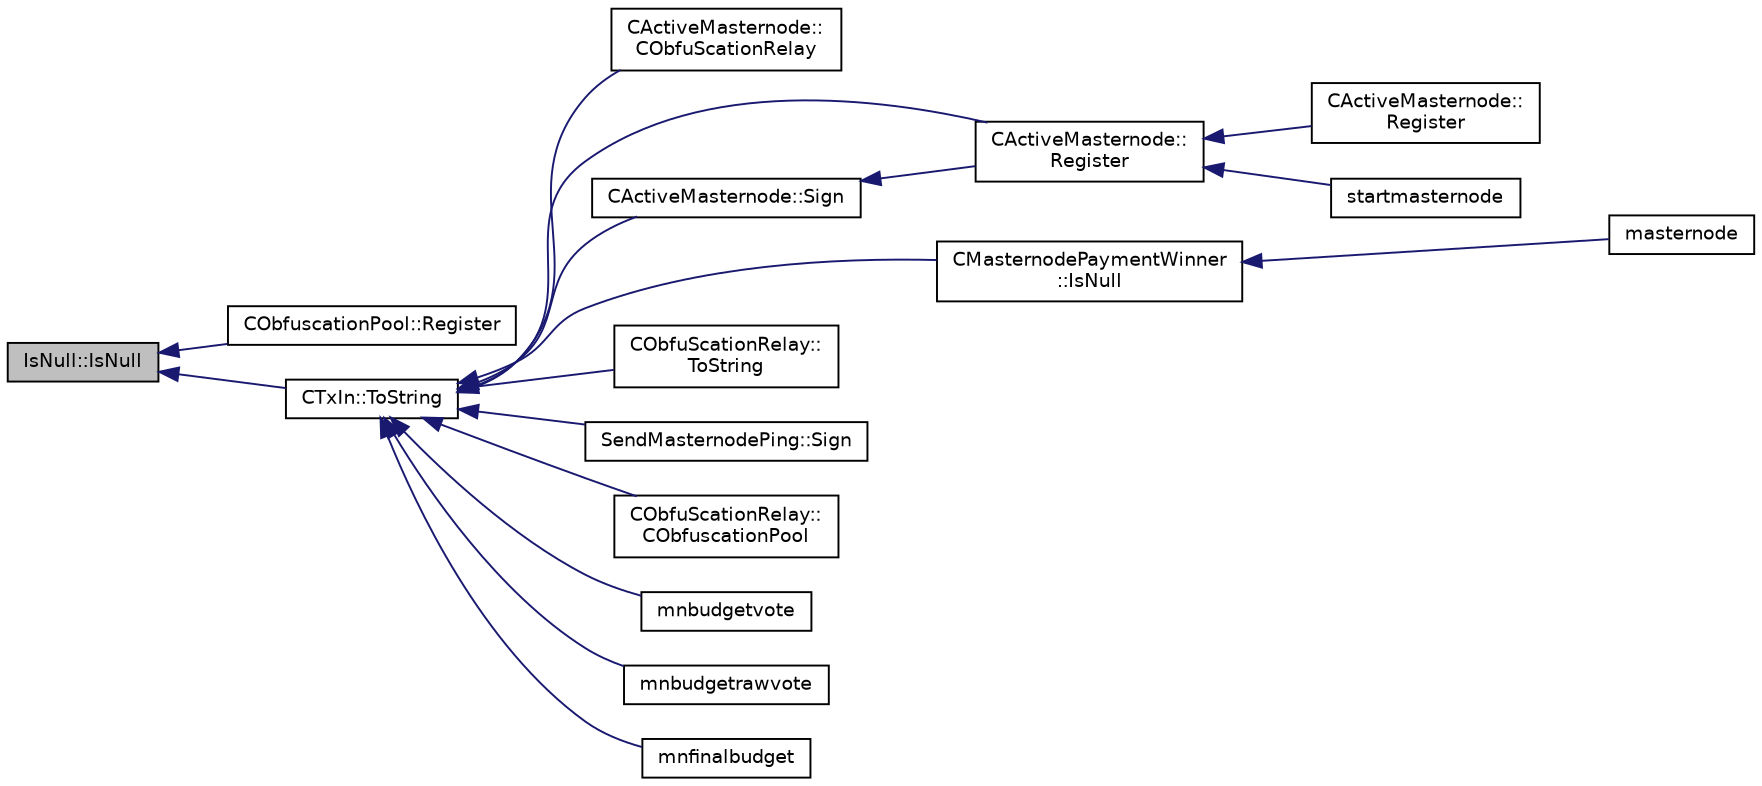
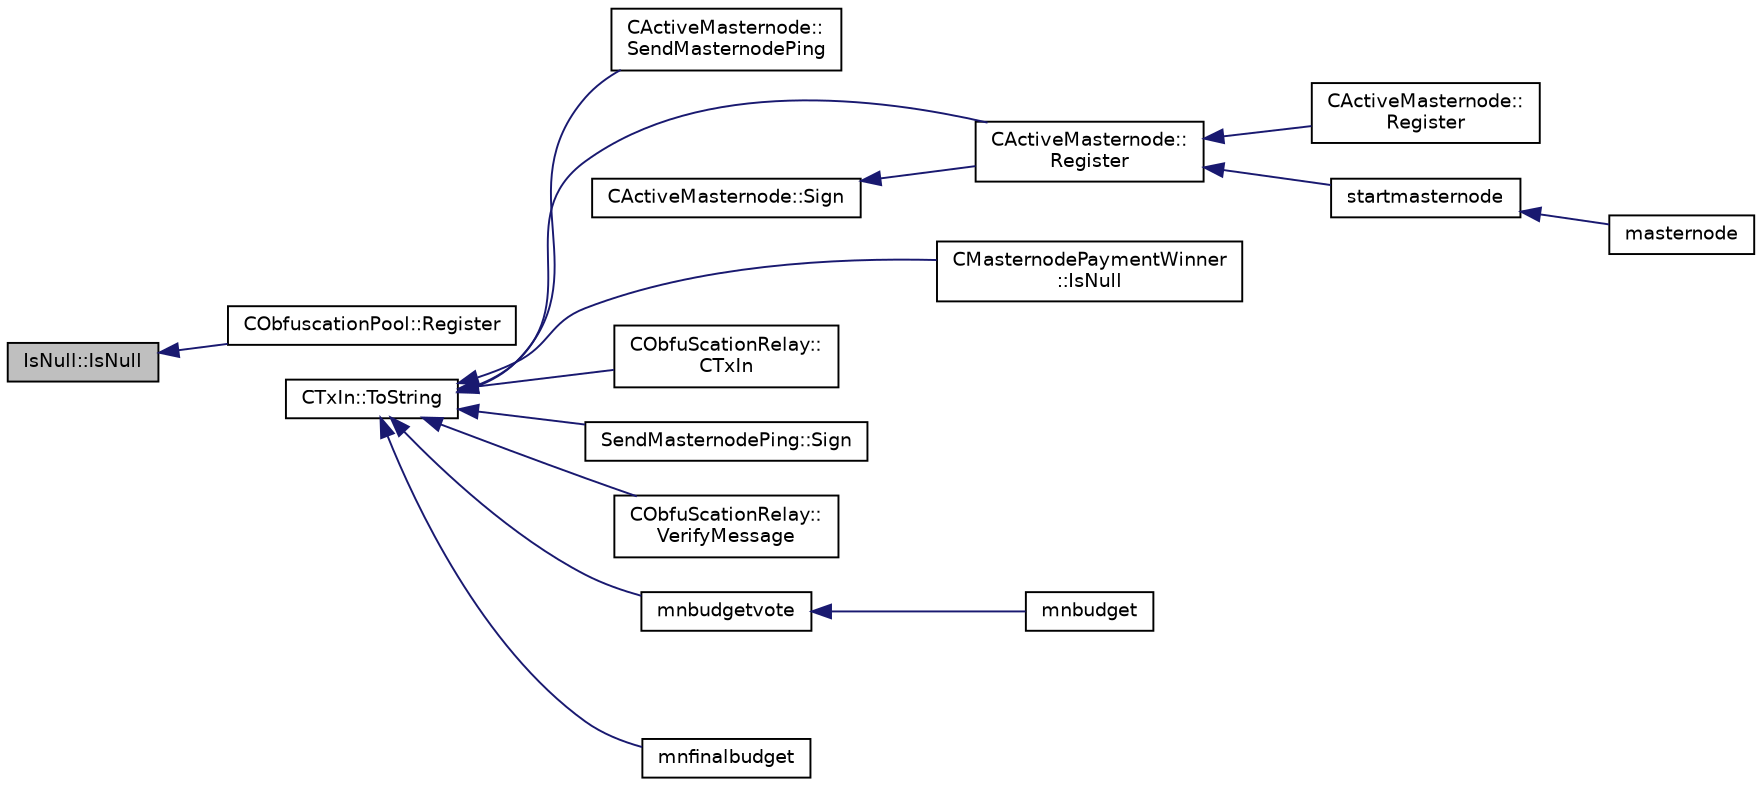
node "CActiveMasternode:: CObfuScationRelay": label "CActiveMasternode:: CObfuScationRelay" -> "CActiveMasternode:: SendMasternodePing"
edge "masternode" -> "CMasternodePaymentWinner ::IsNull": now "masternode" -> "startmasternode"
edge "CActiveMasternode::Sign" -> "CTxIn::ToString": removed
node "CObfuScationRelay:: ToString": label "CObfuScationRelay:: ToString" -> "CObfuScationRelay:: CTxIn"
edge "CTxIn::ToString" -> "IsNull::IsNull": removed
node "CObfuScationRelay:: CObfuscationPool": label "CObfuScationRelay:: CObfuscationPool" -> "CObfuScationRelay:: VerifyMessage"
node "mnbudget": added
node "mnbudgetrawvote": removed
